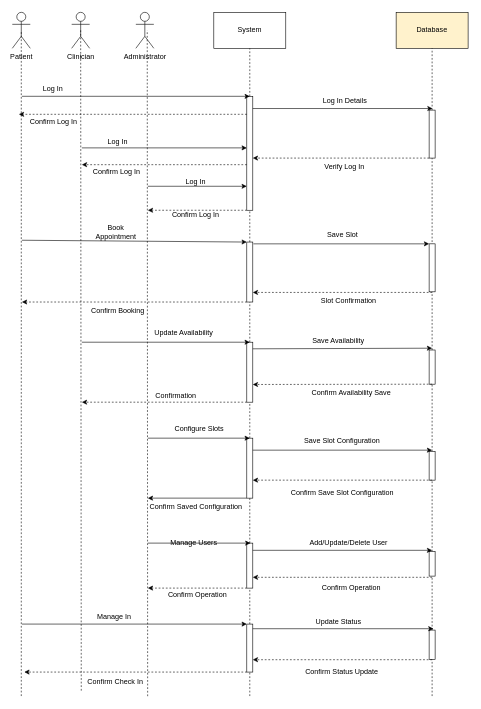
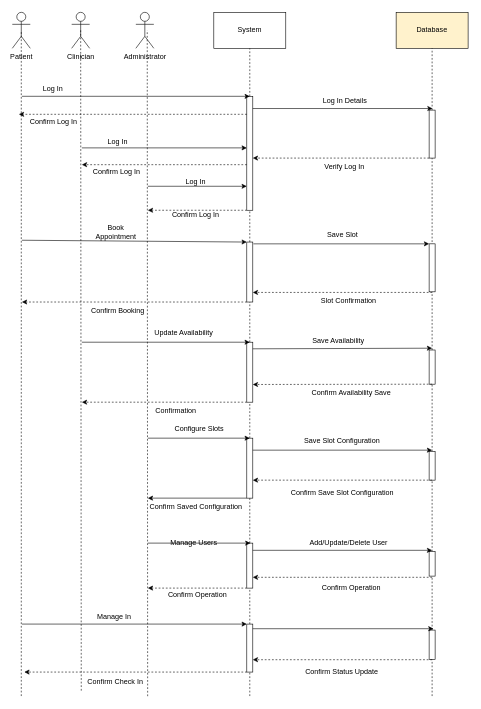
node "Confirmation": moved (176, 396) -> (176, 411)
node "Update Status": removed
